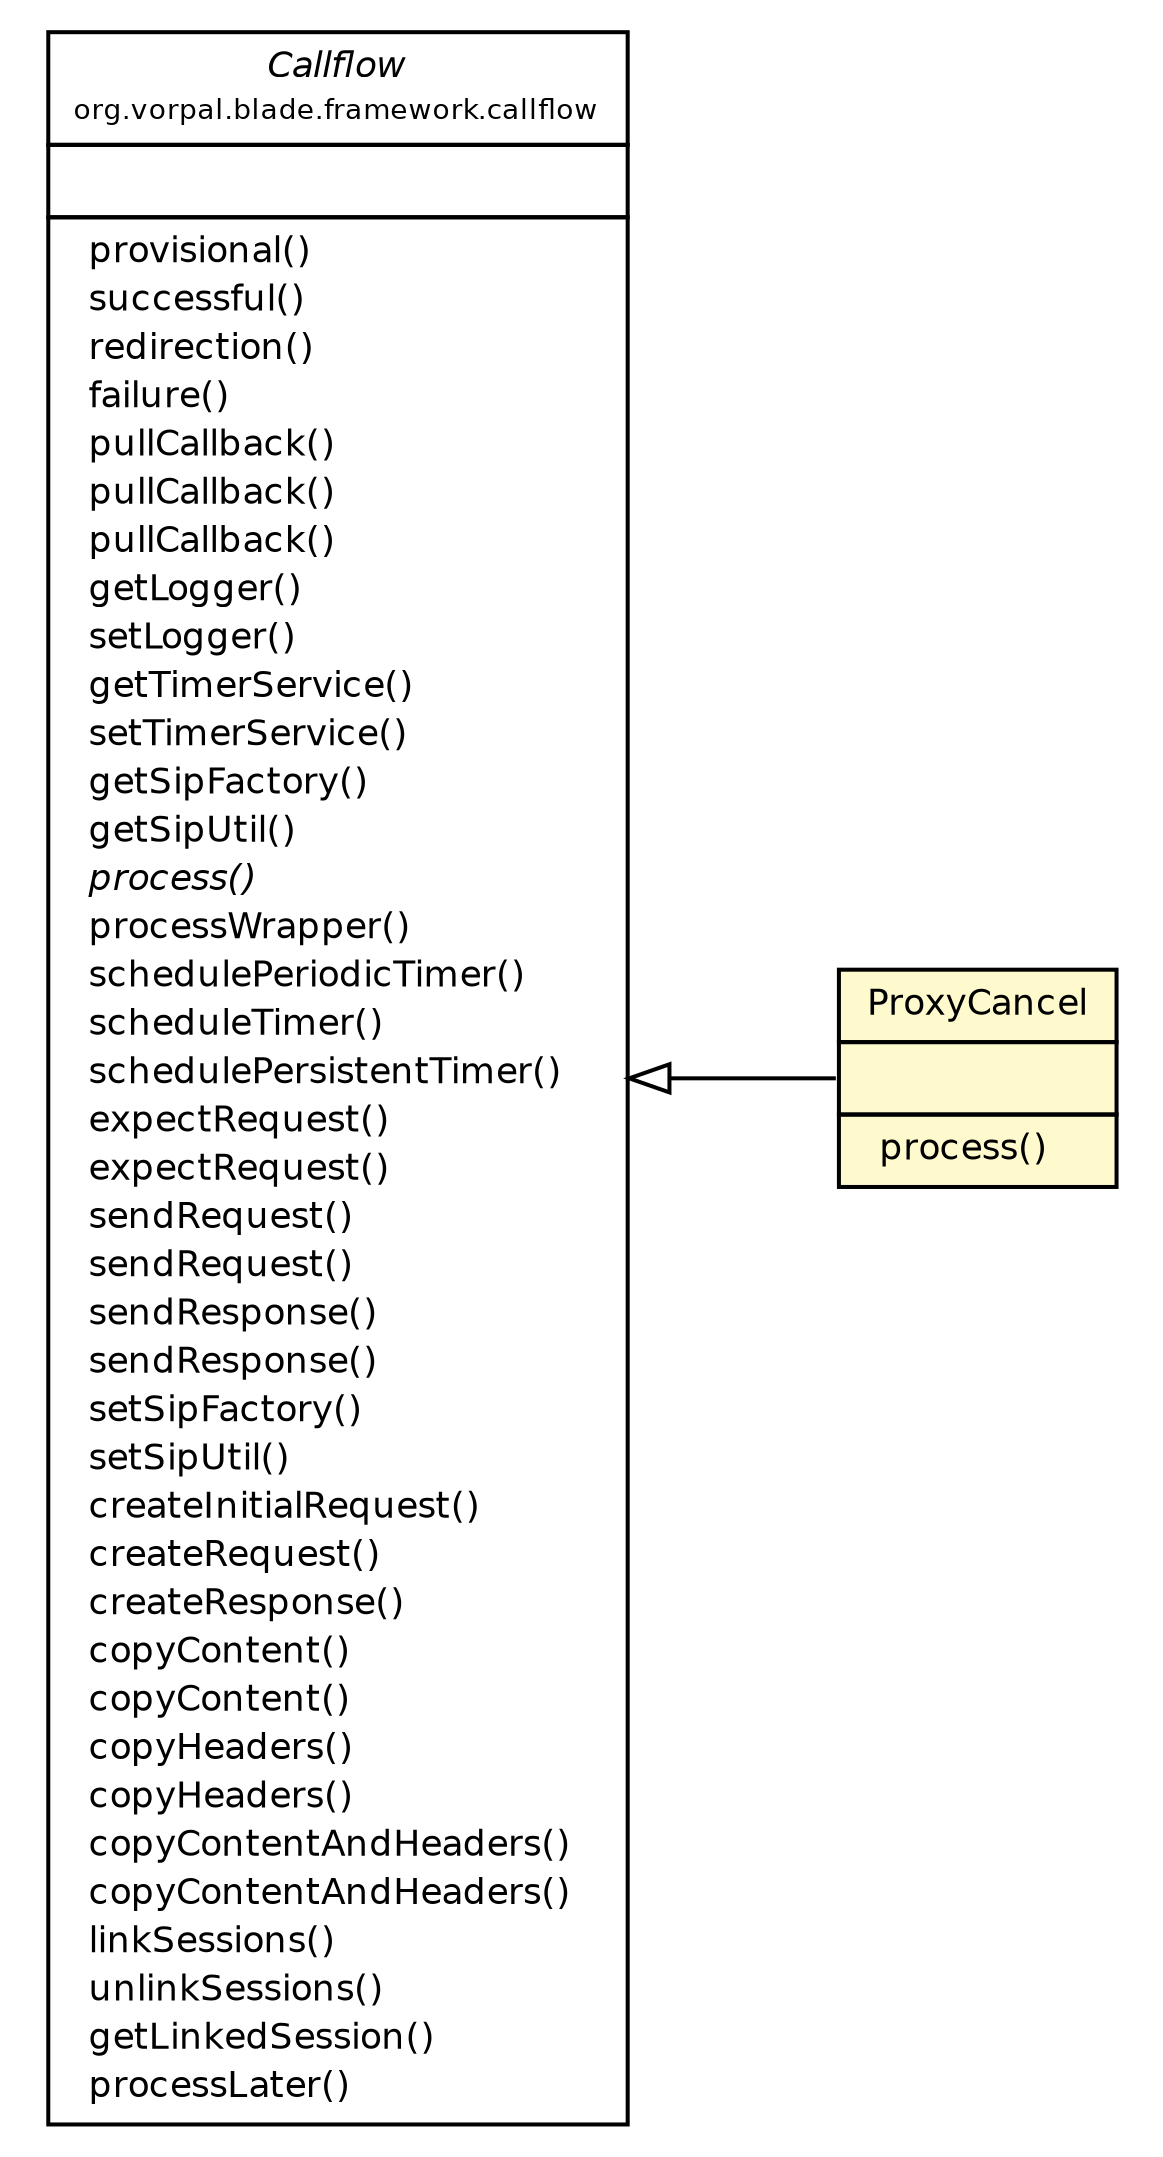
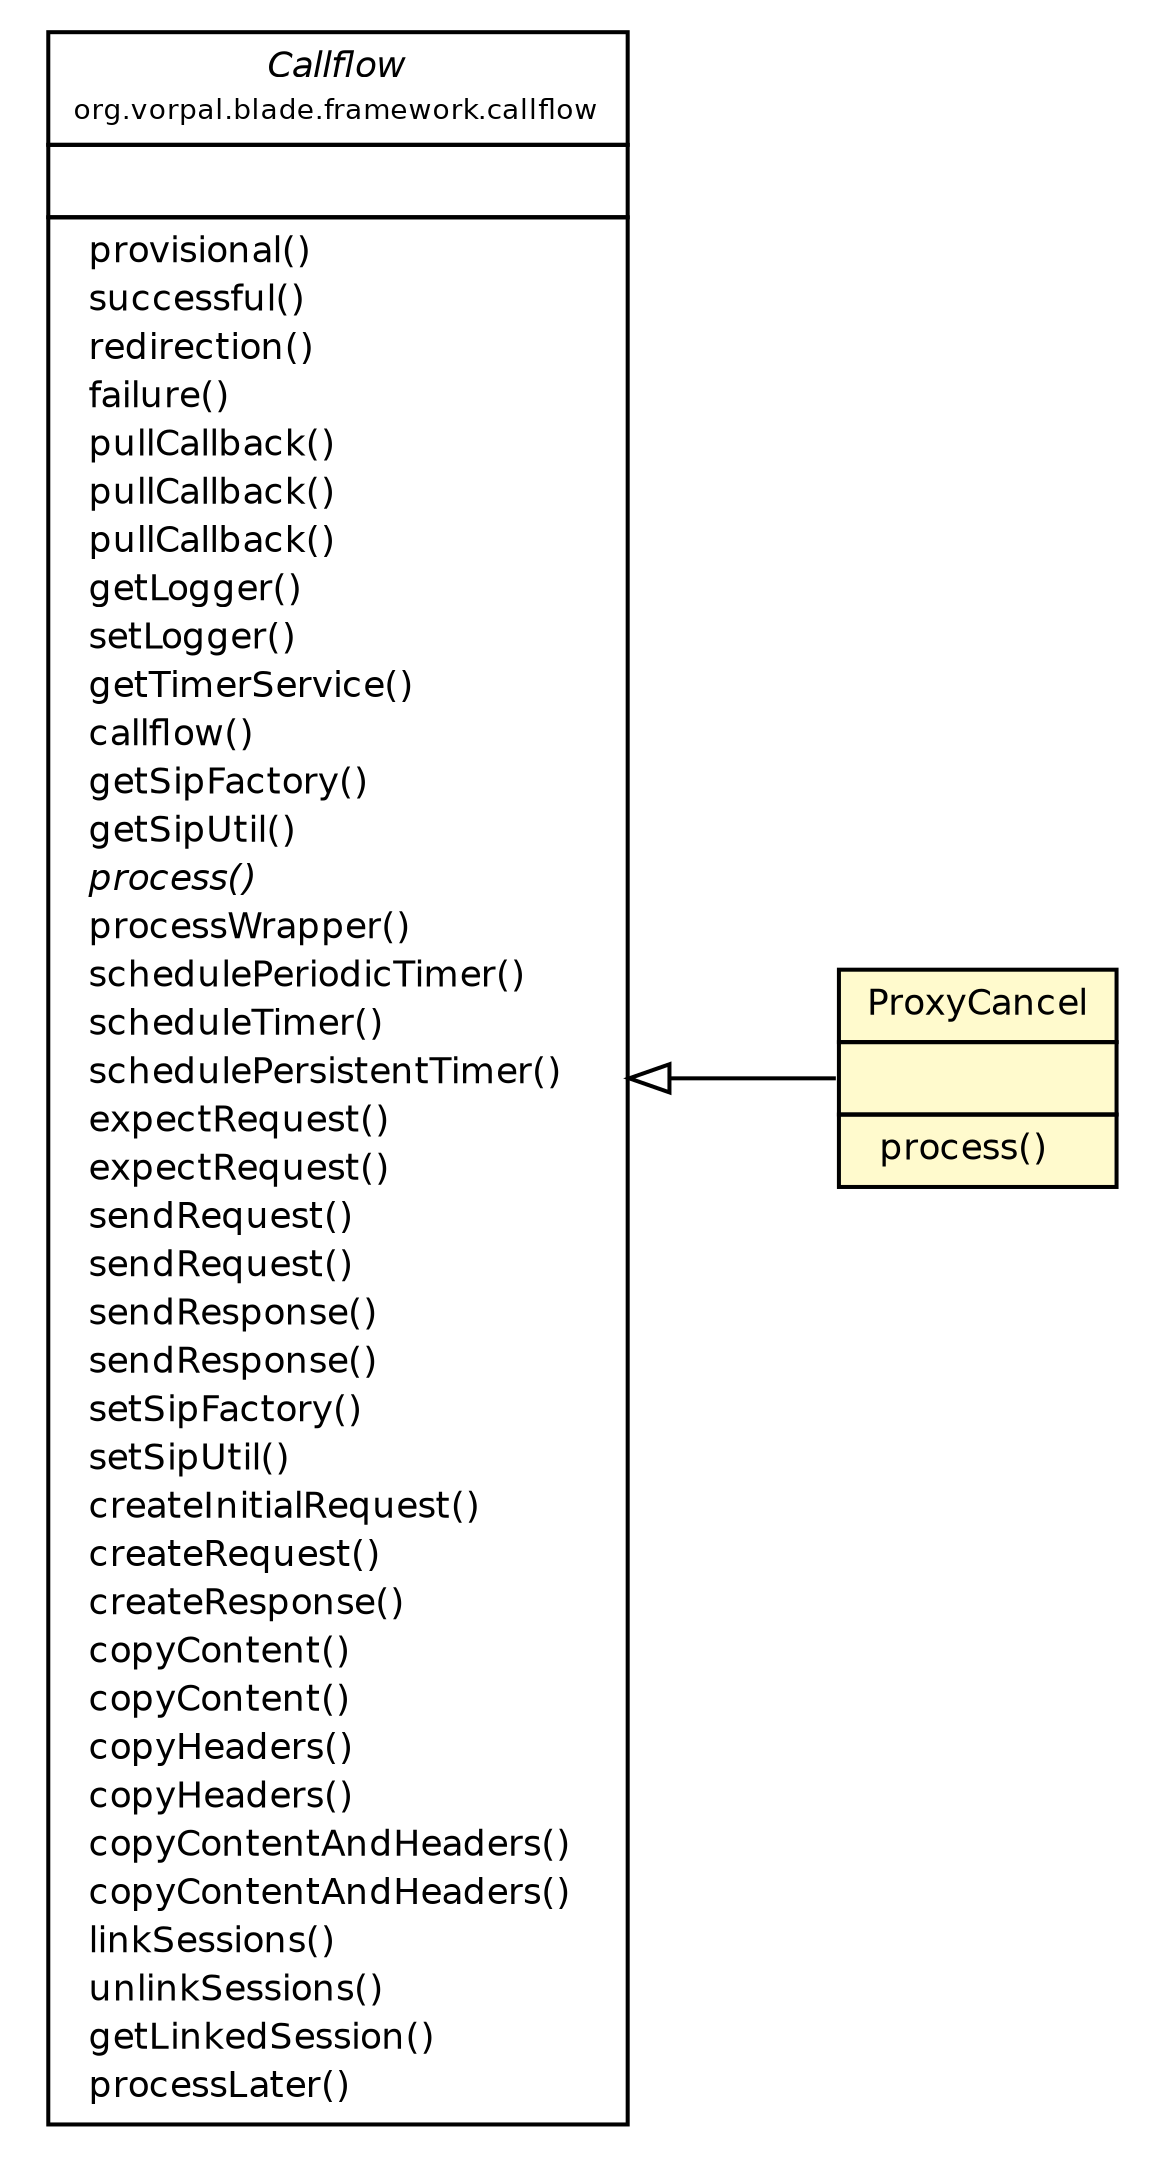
node "Callflow": text "setTimerService()" -> "callflow()"
